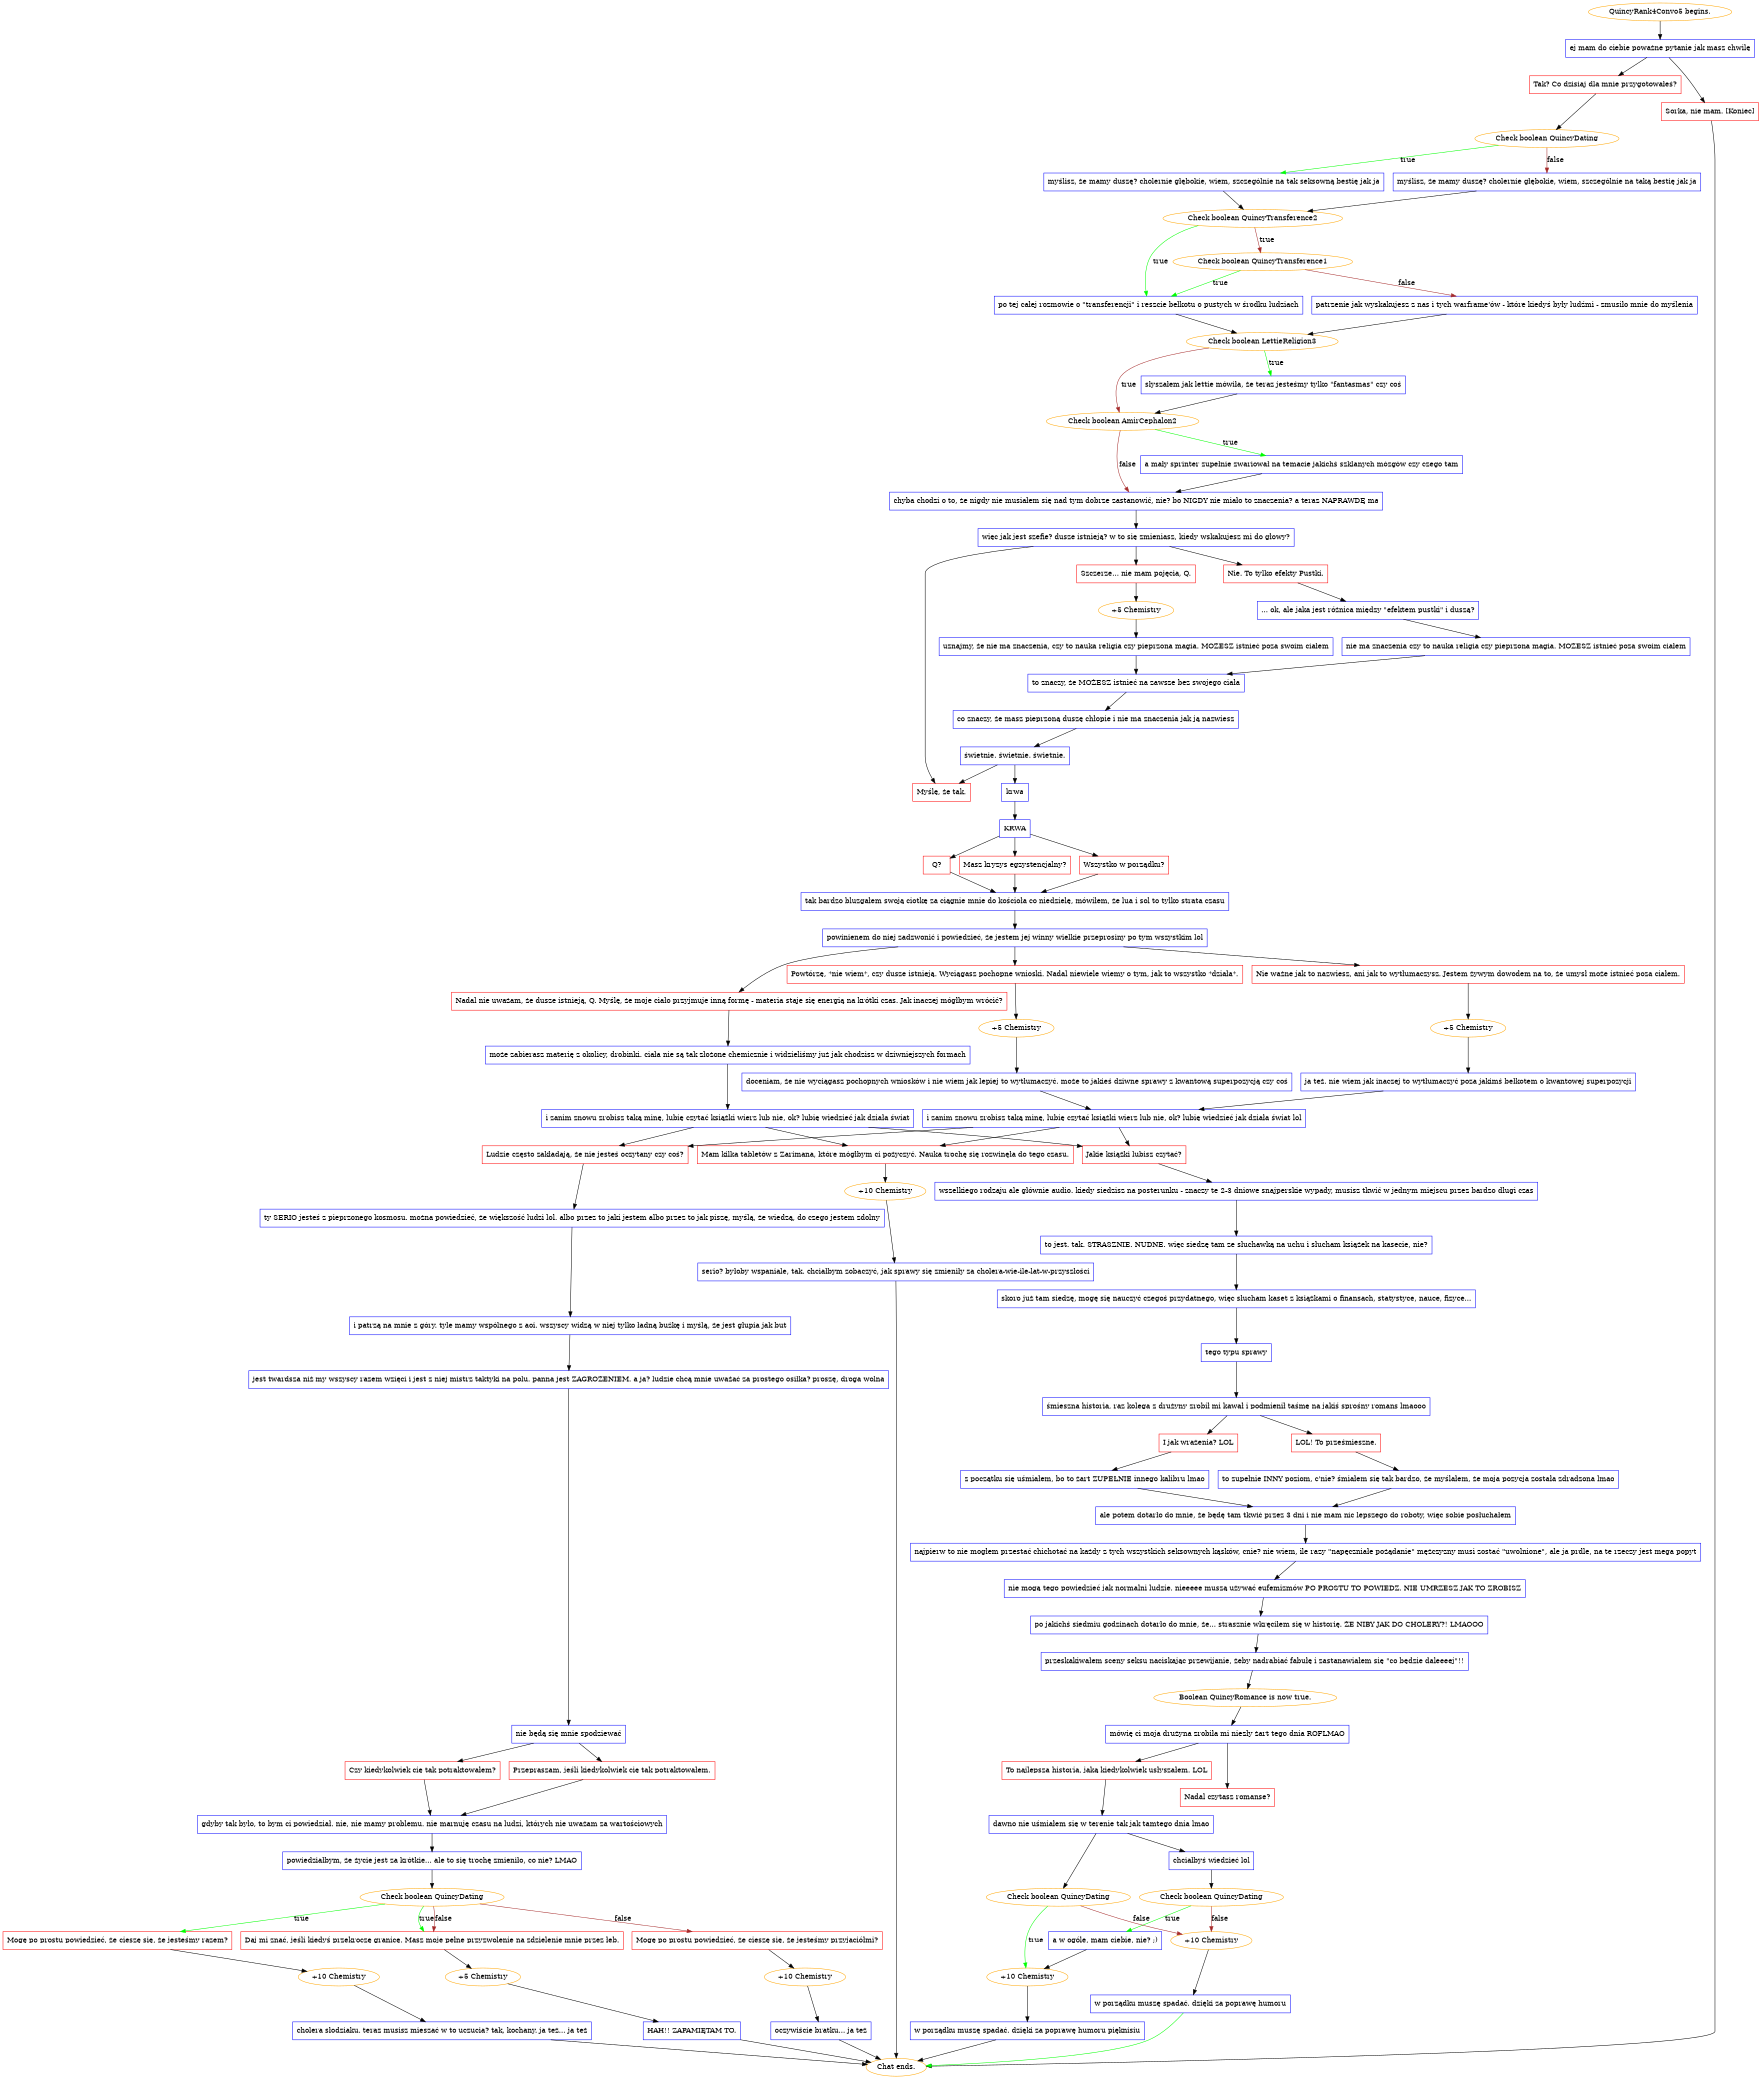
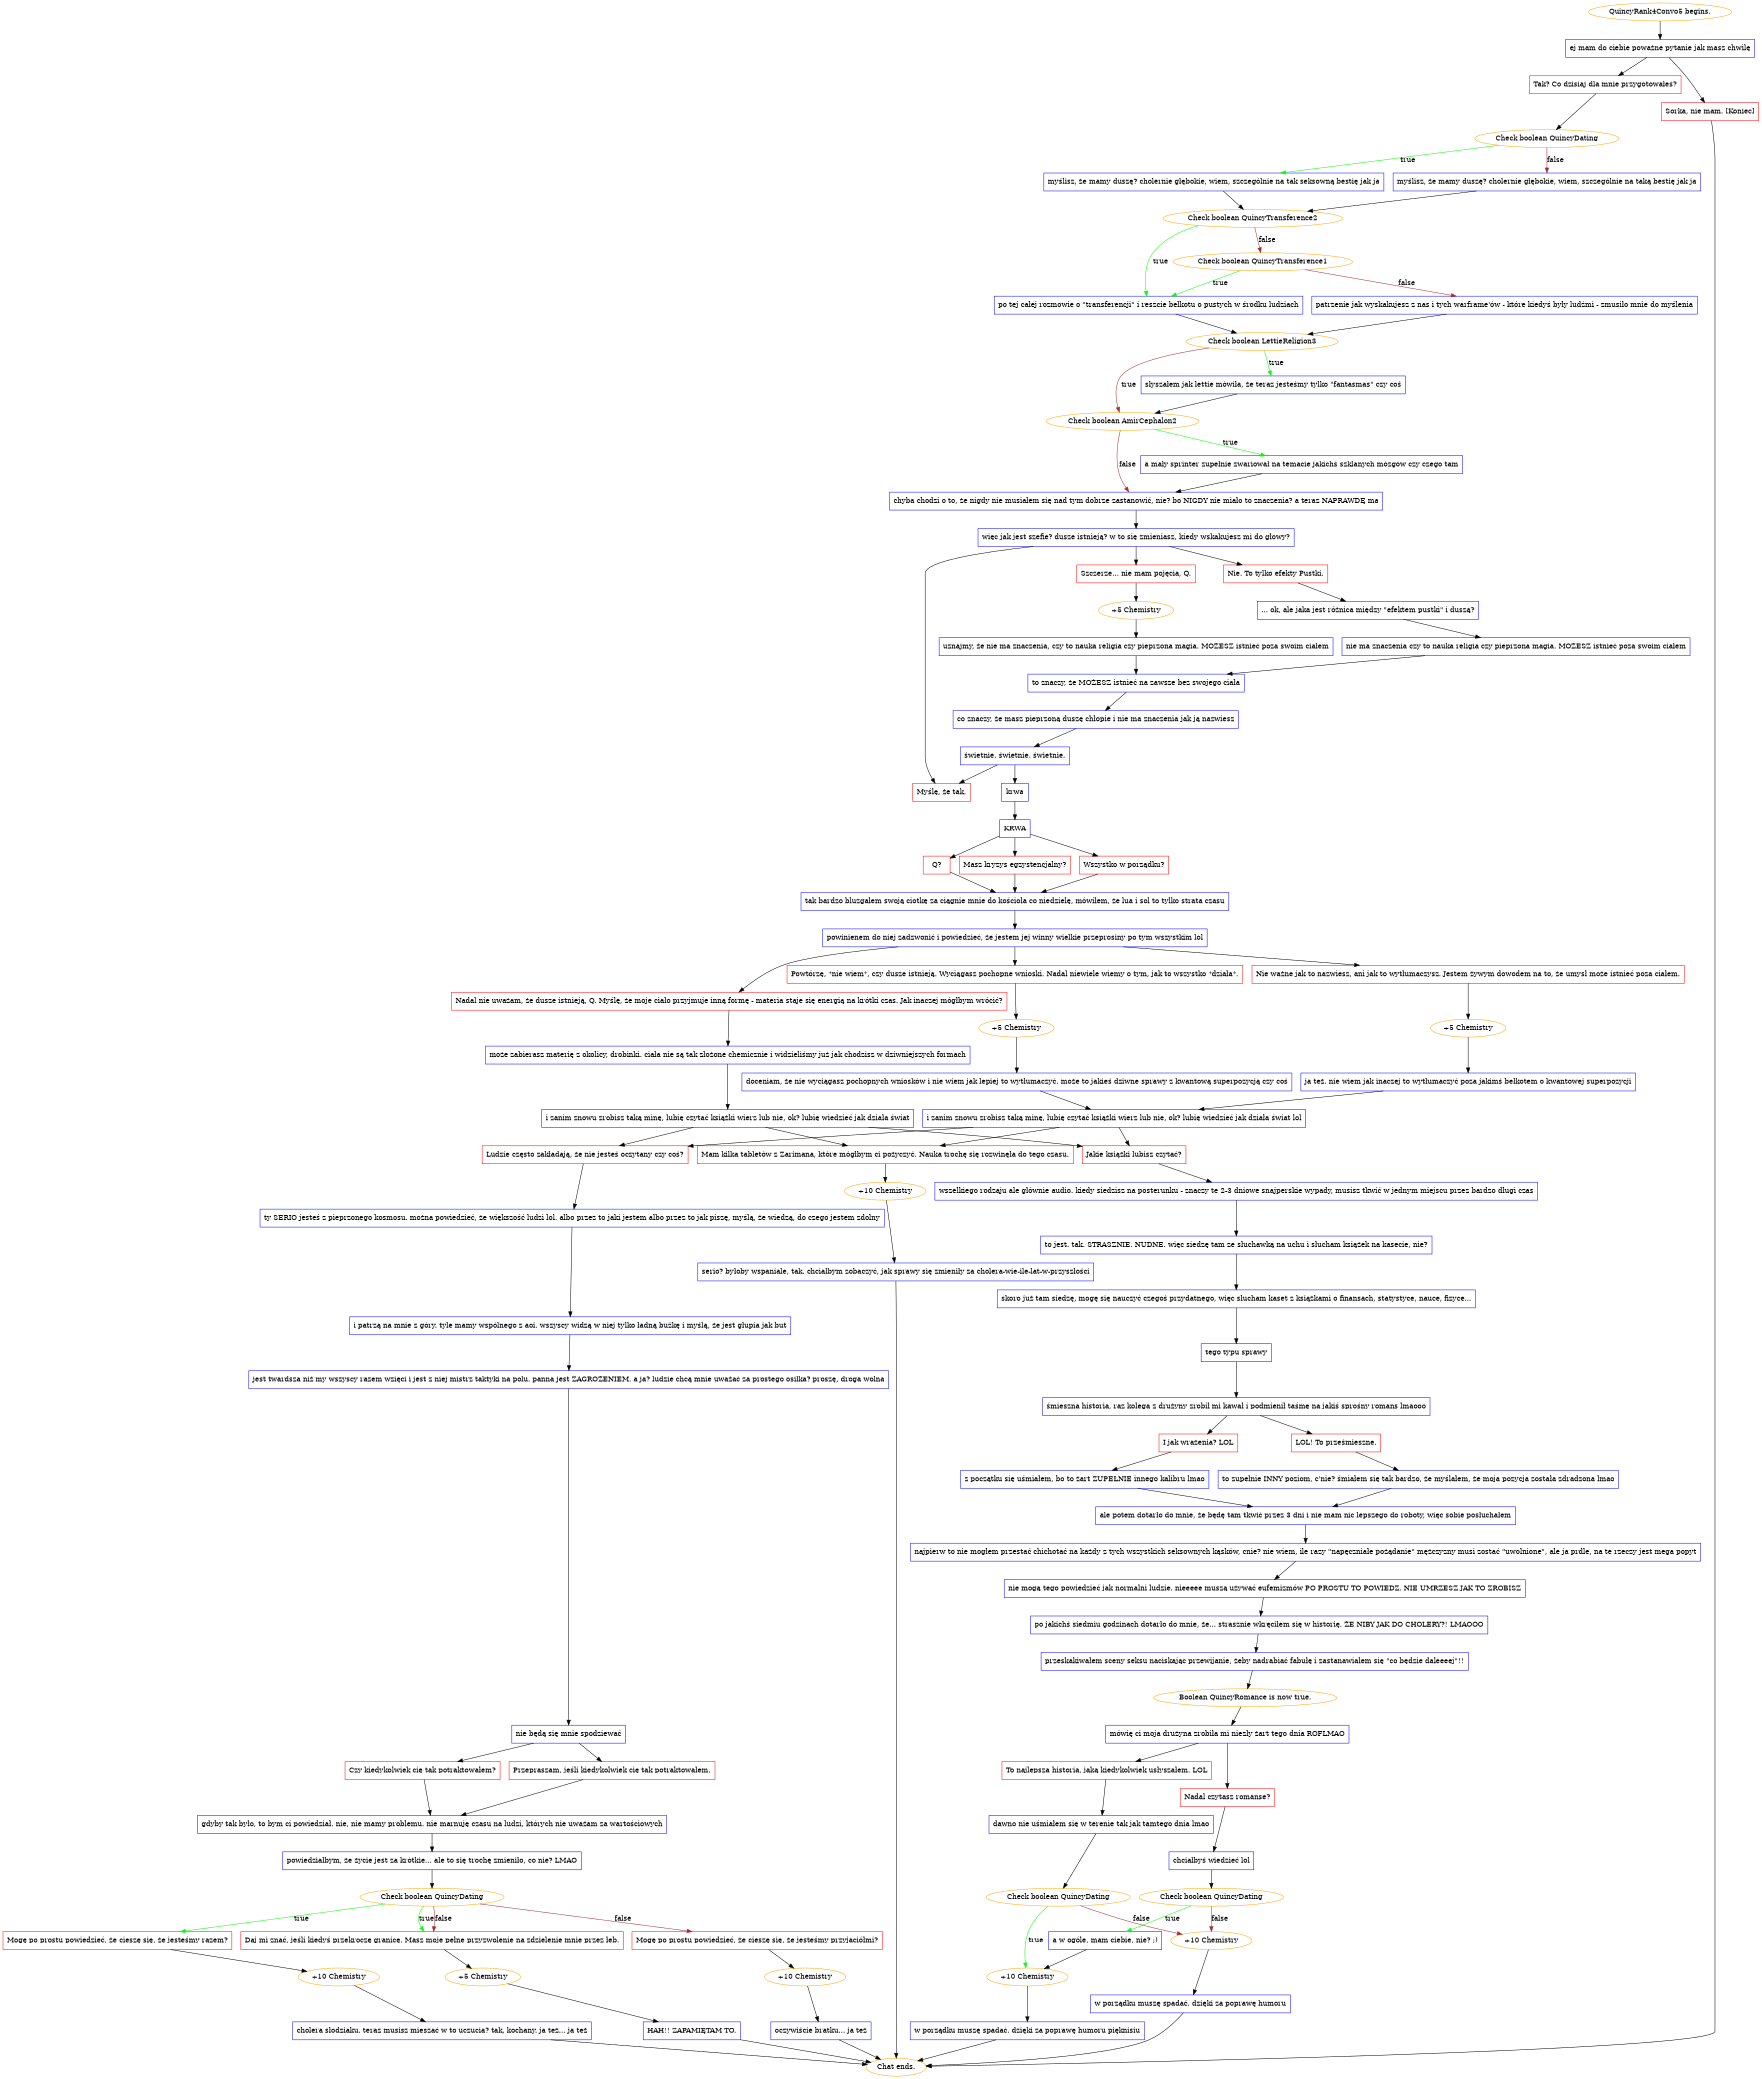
edge "Check boolean QuincyTransference2" -> "Check boolean QuincyTransference1": label "true" -> "false"
edge "dawno nie uśmiałem się w terenie tak jak tamtego dnia lmao" -> "chciałbyś wiedzieć lol": now "Nadal czytasz romanse?" -> "chciałbyś wiedzieć lol"
edge "w porządku muszę spadać. dzięki za poprawę humoru" -> "Chat ends.": color green -> black
